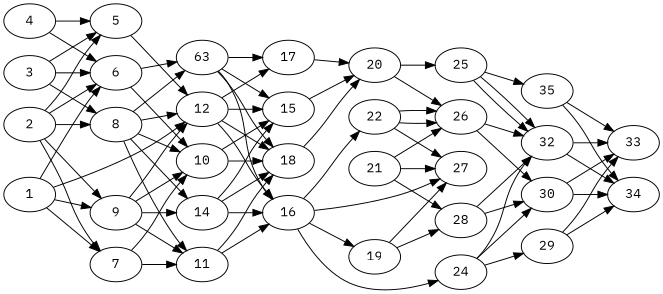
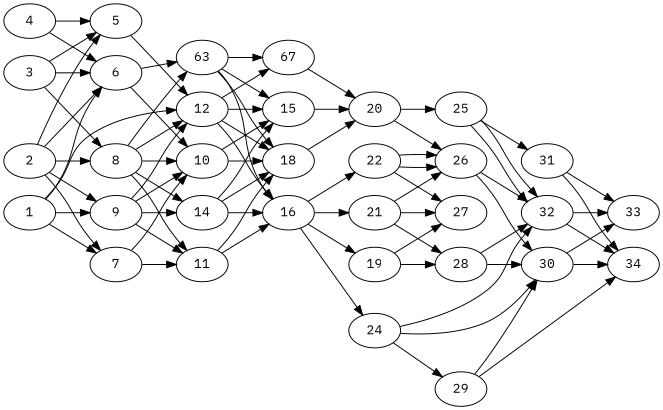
node "17": label "17" -> "67"
node "35": label "35" -> "31"
edge "16" -> "27": now "16" -> "21"
edge "29" -> "33": now "29" -> "30"
